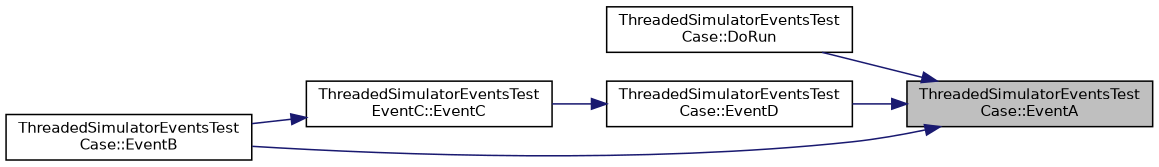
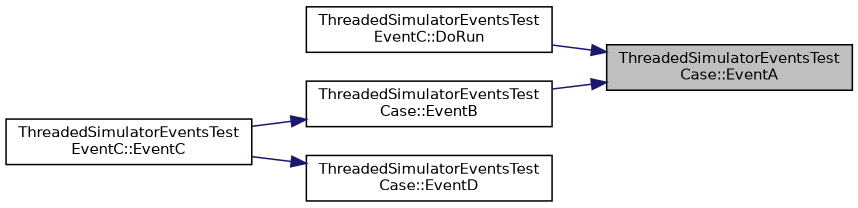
node "ThreadedSimulatorEventsTest Case::DoRun": label "ThreadedSimulatorEventsTest Case::DoRun" -> "ThreadedSimulatorEventsTest EventC::DoRun"
edge "ThreadedSimulatorEventsTest Case::EventD" -> "ThreadedSimulatorEventsTest Case::EventA": removed
edge "ThreadedSimulatorEventsTest Case::EventB" -> "ThreadedSimulatorEventsTest EventC::EventC": reversed
